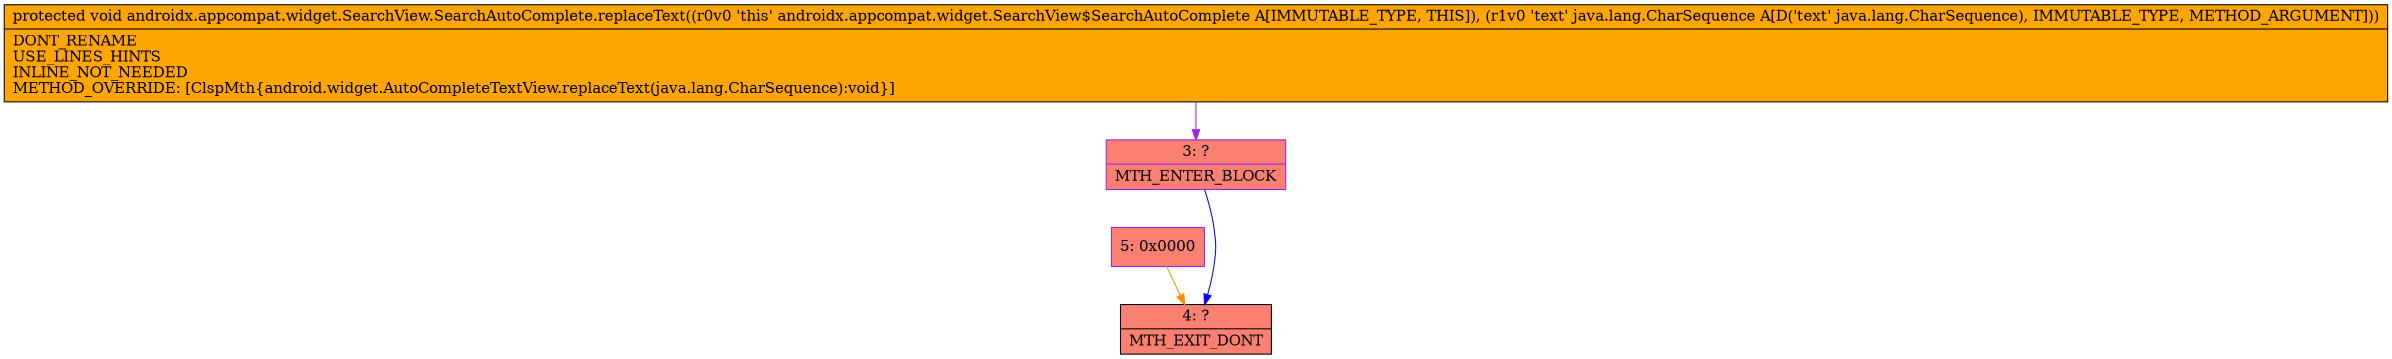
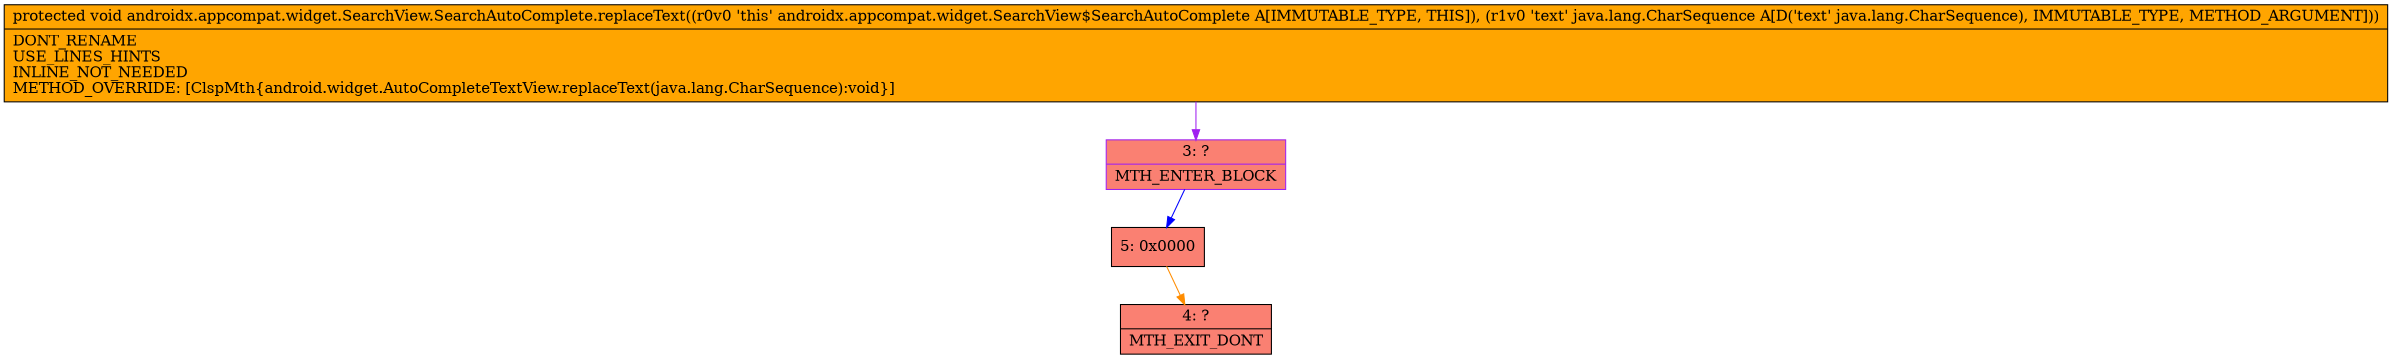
edge "3: ?" -> "4: ?": now "3: ?" -> "5: 0x0000"
node "5: 0x0000": color purple -> black
